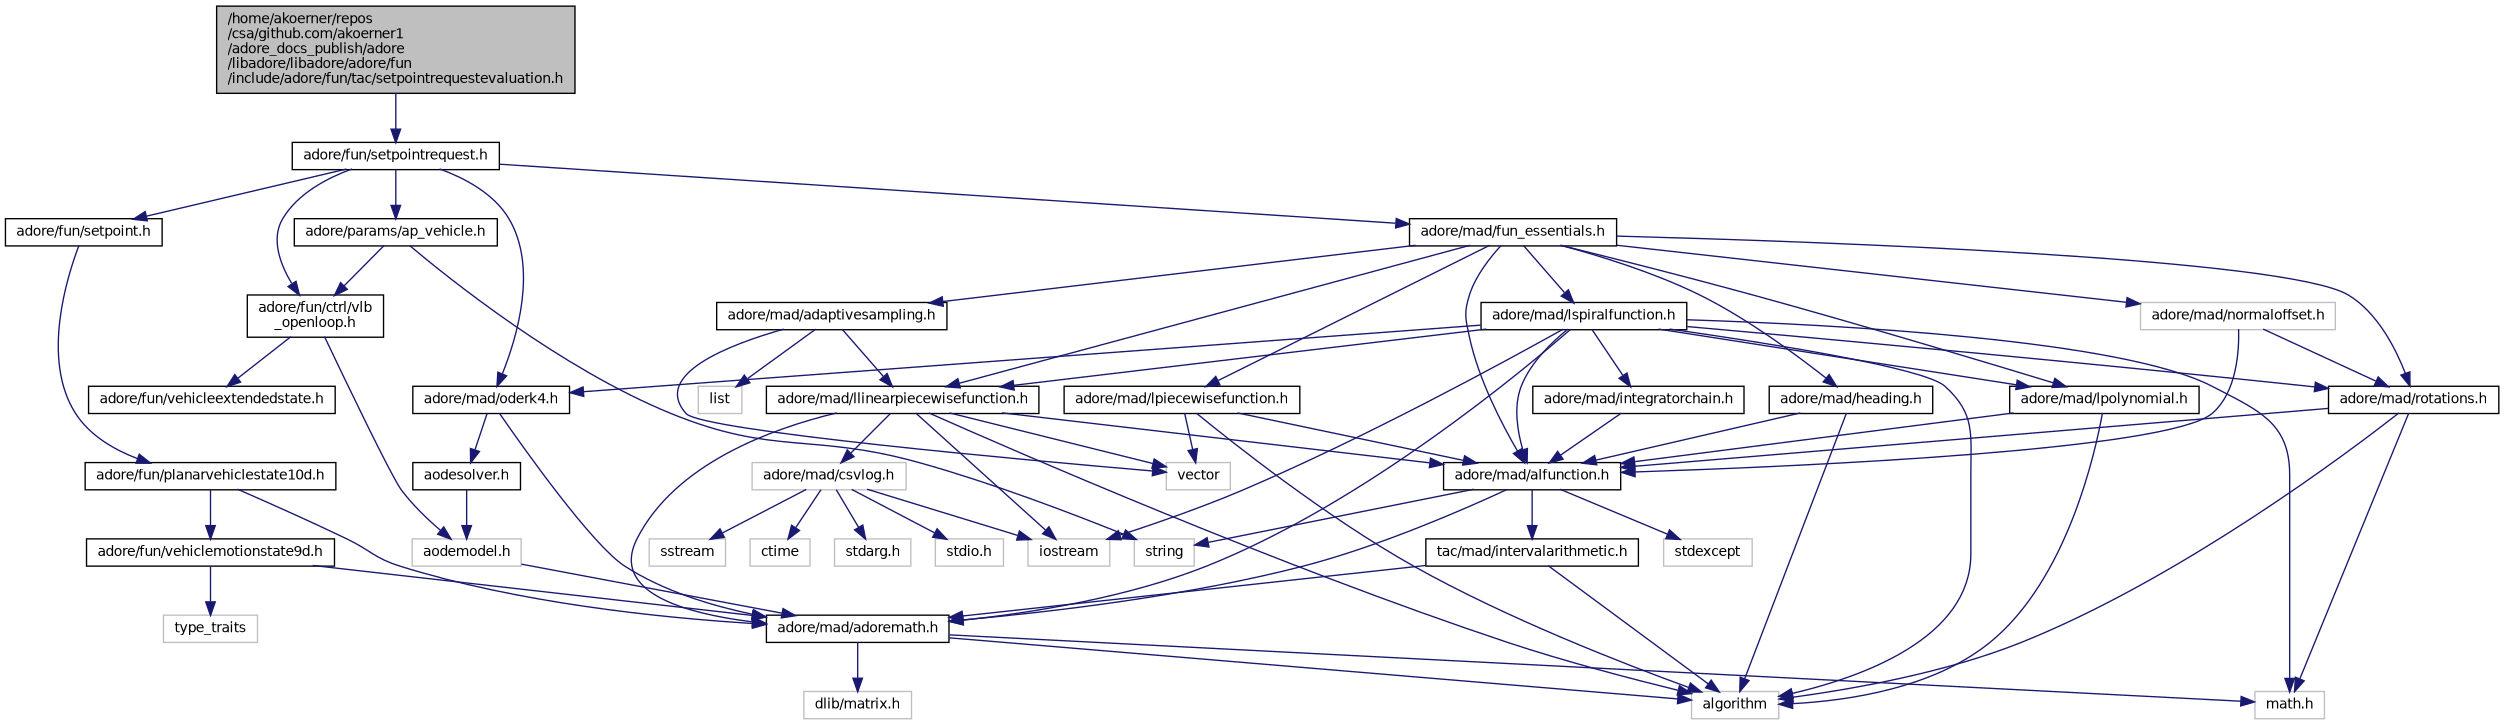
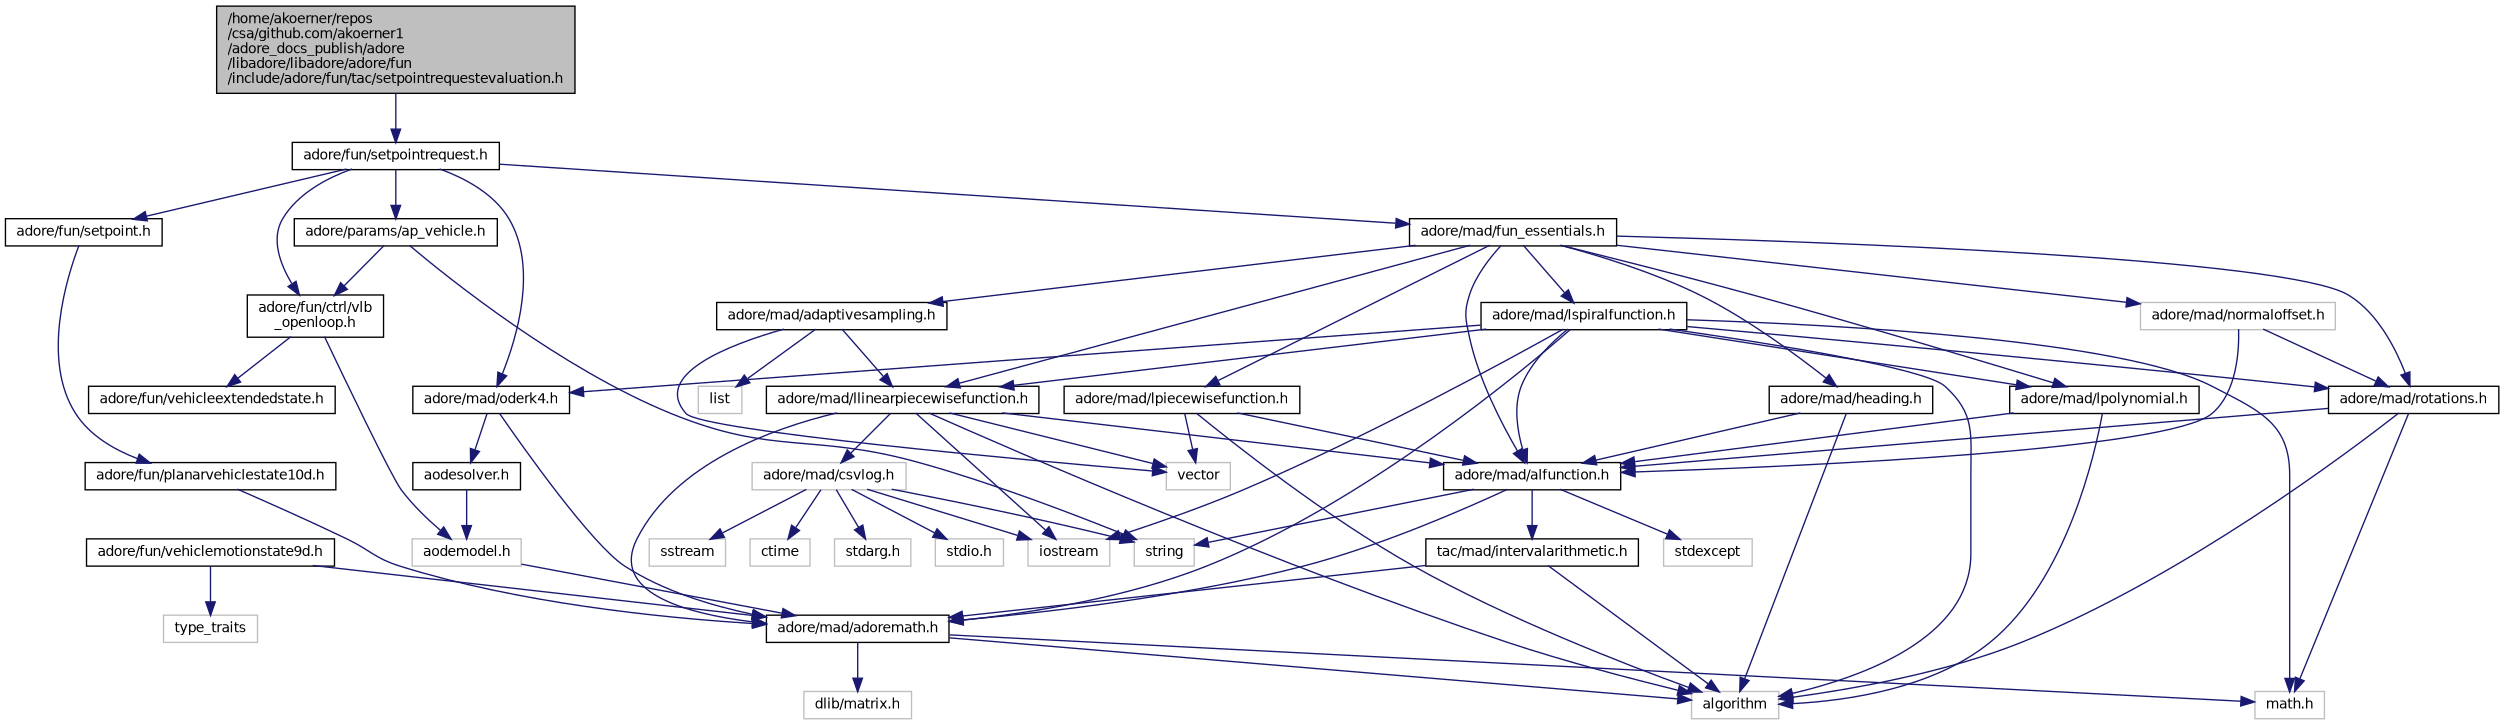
node "adore/mad/integratorchain.h": removed
edge "adore/fun/planarvehiclestate10d.h" -> "adore/fun/vehiclemotionstate9d.h": removed
edge "adore/mad/csvlog.h" -> "string": added
